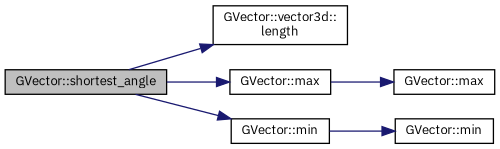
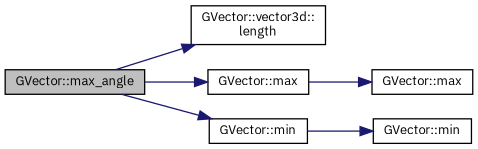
node "GVector::shortest_angle": label "GVector::shortest_angle" -> "GVector::max_angle"
